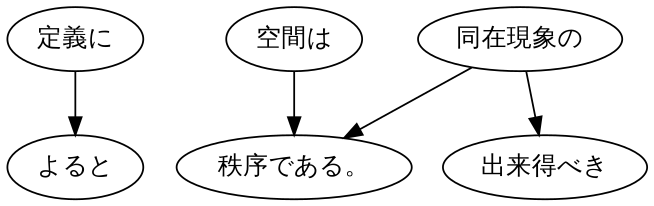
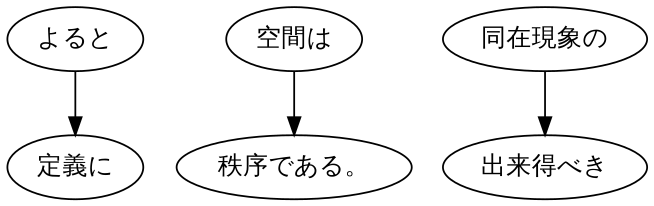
edge "定義に" -> "よると": reversed
edge "同在現象の" -> "秩序である。": removed
